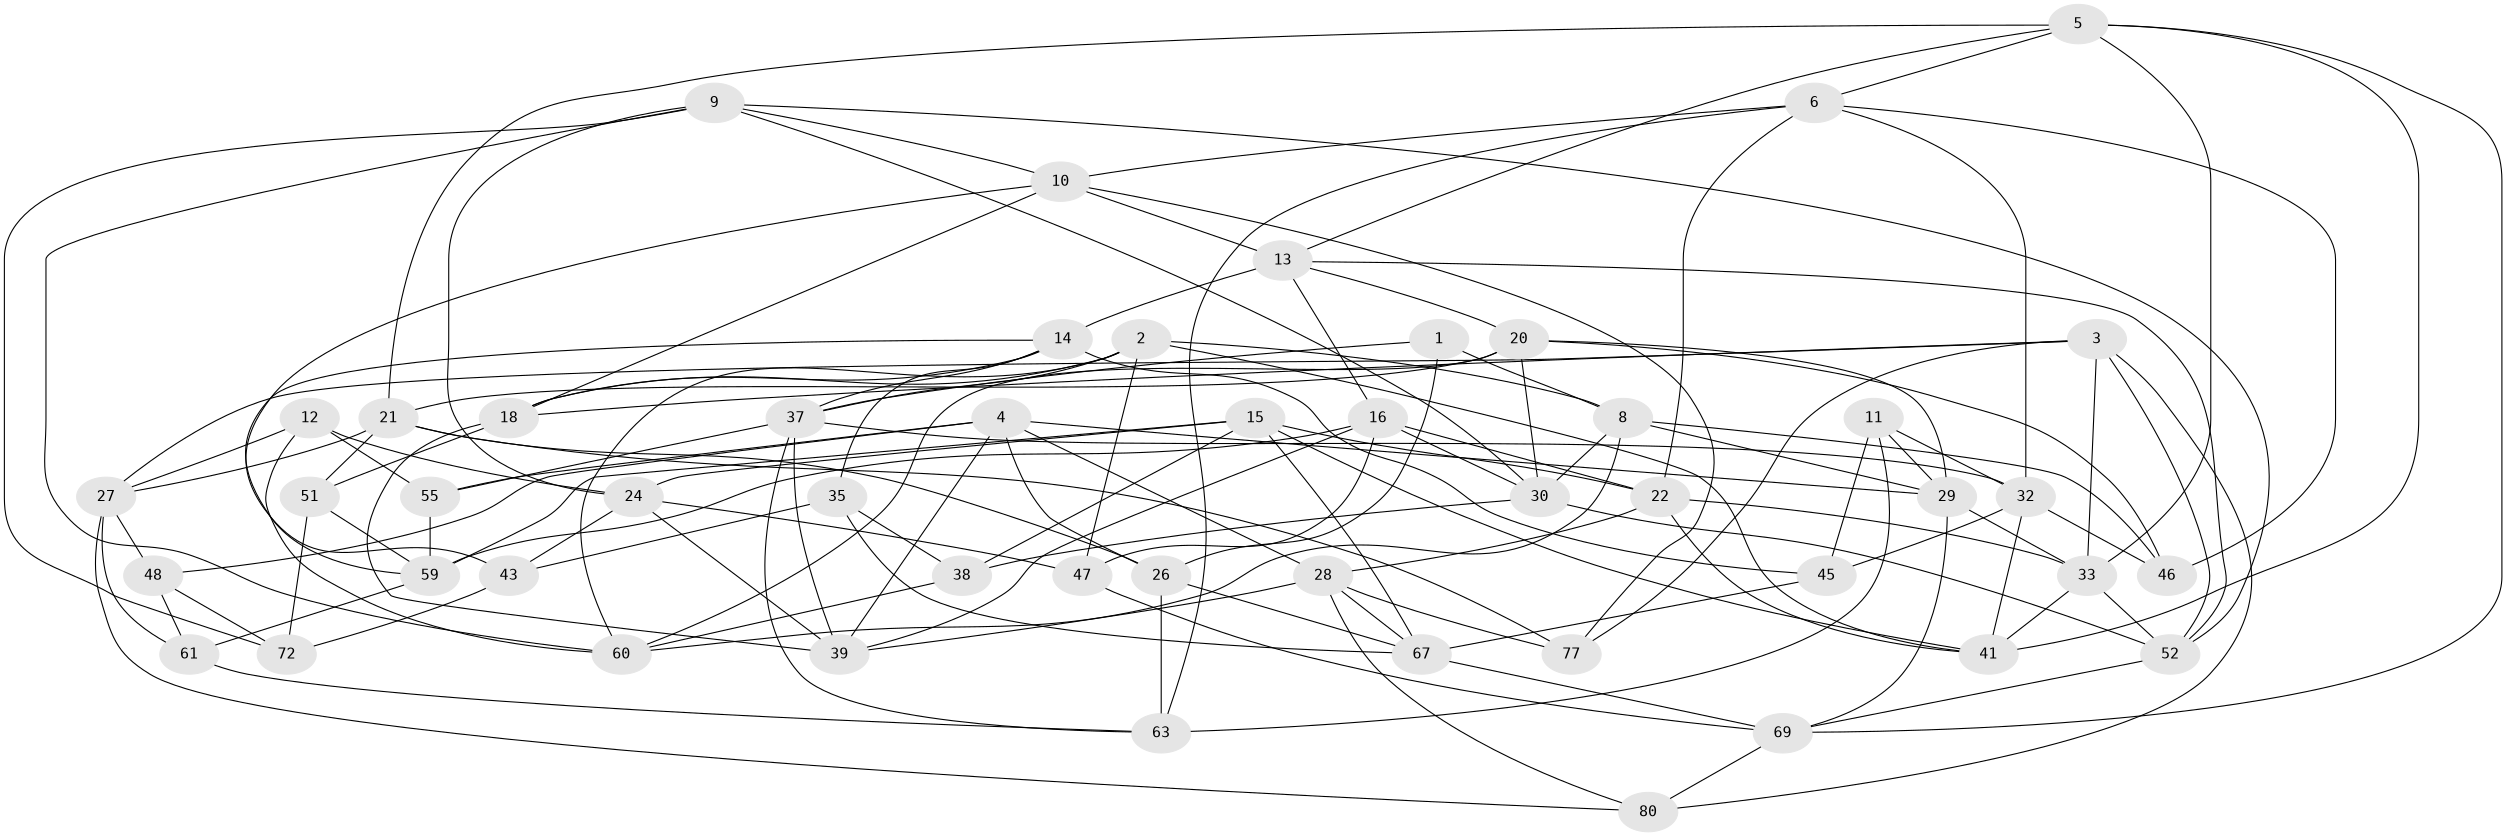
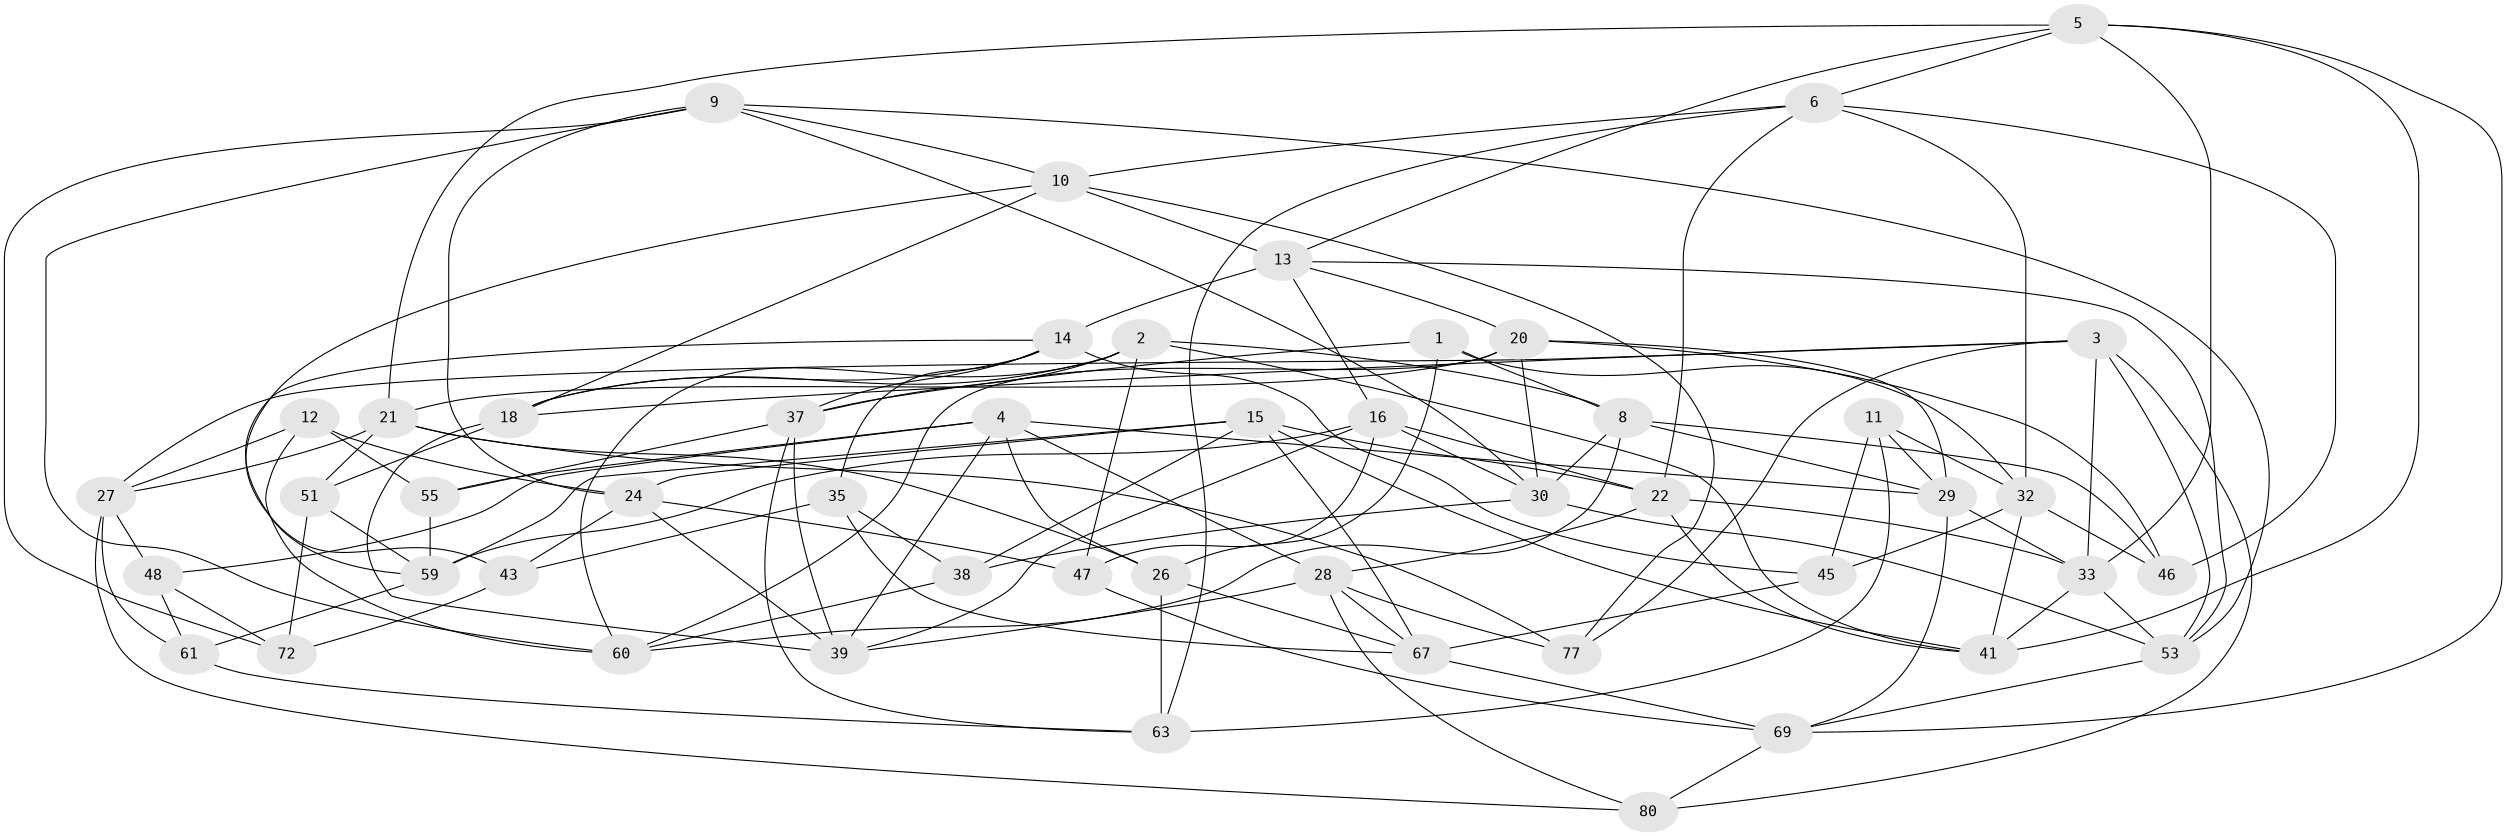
edge "37" -- "32": now "1" -- "32"
node "52": label "52" -> "53"
